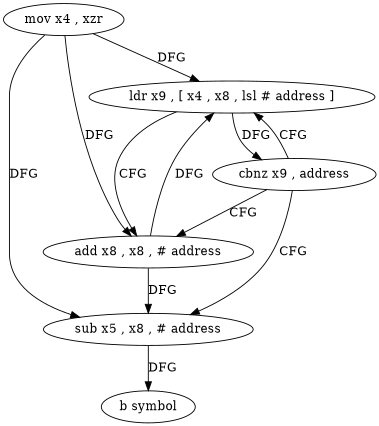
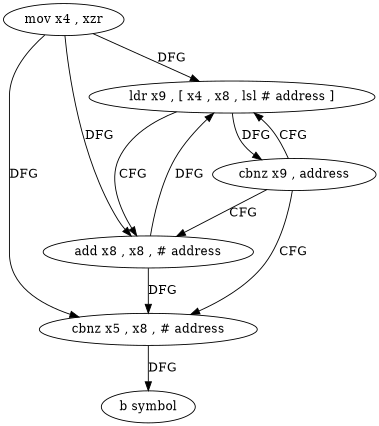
node "sub x5 , x8 , # address": label "sub x5 , x8 , # address" -> "cbnz x5 , x8 , # address"
